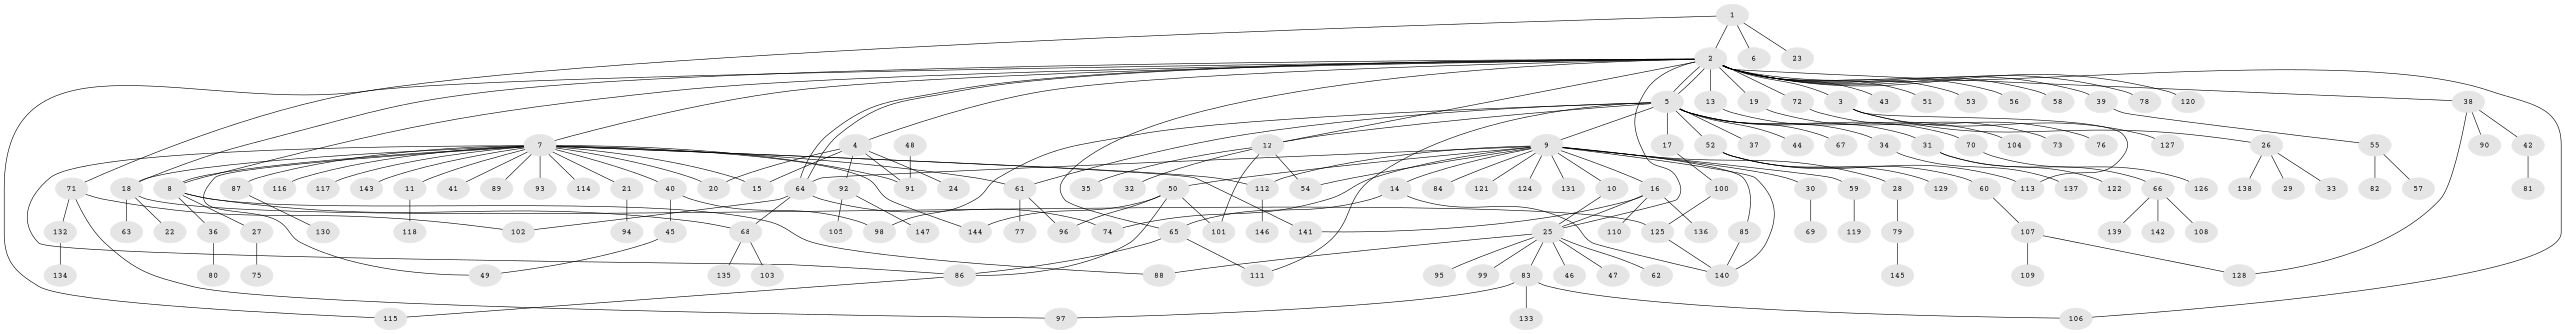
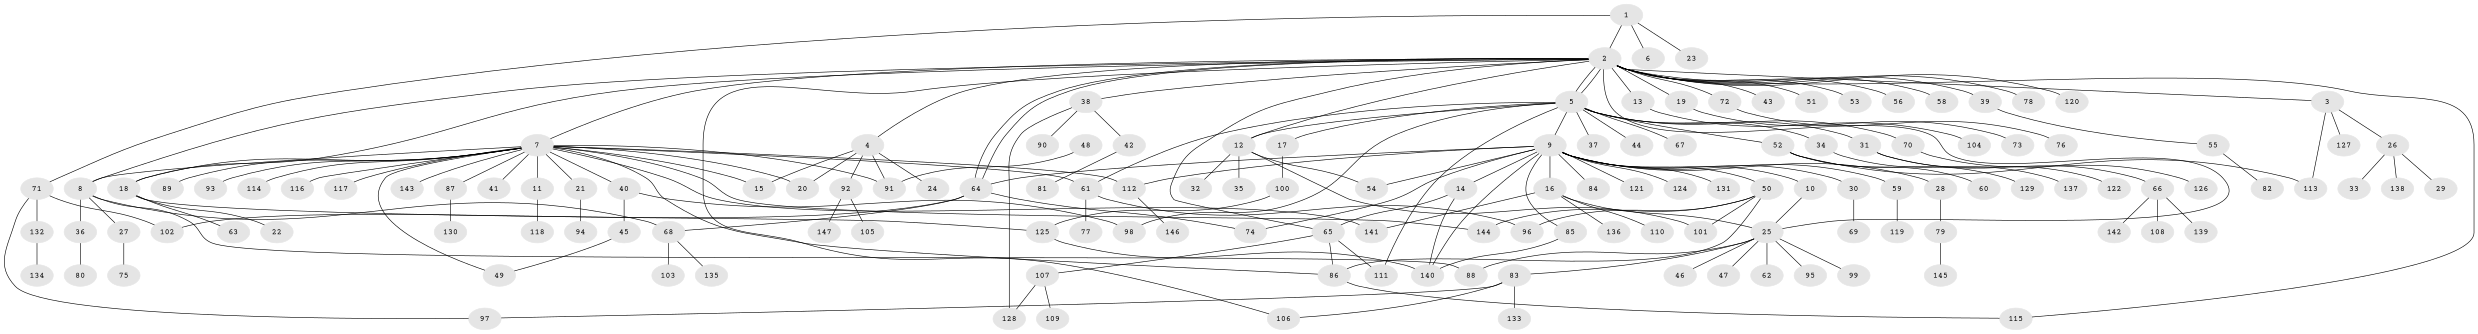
node "57": removed
edge "60" -- "107": now "65" -- "107"
